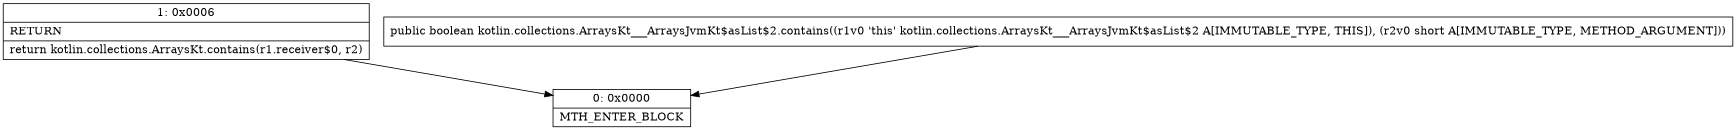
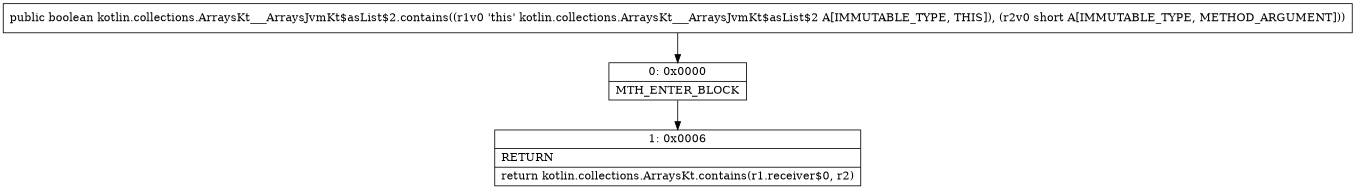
edge "1: 0x0006" -> "0: 0x0000": reversed
